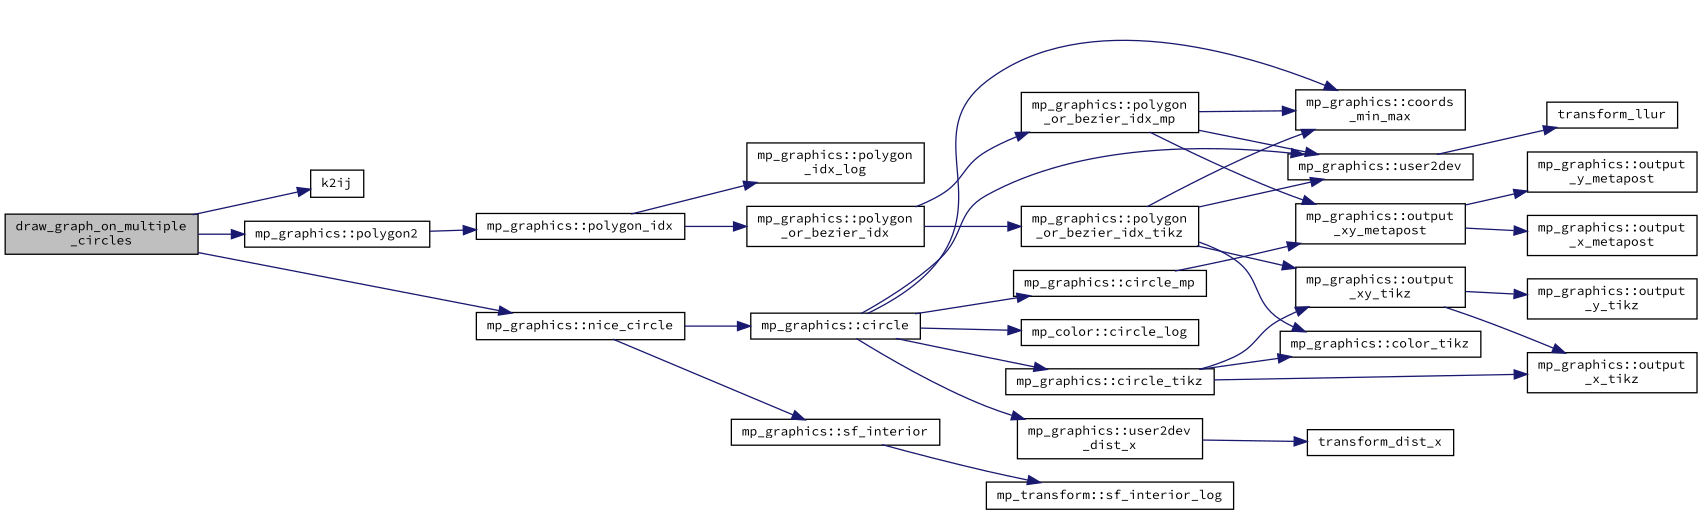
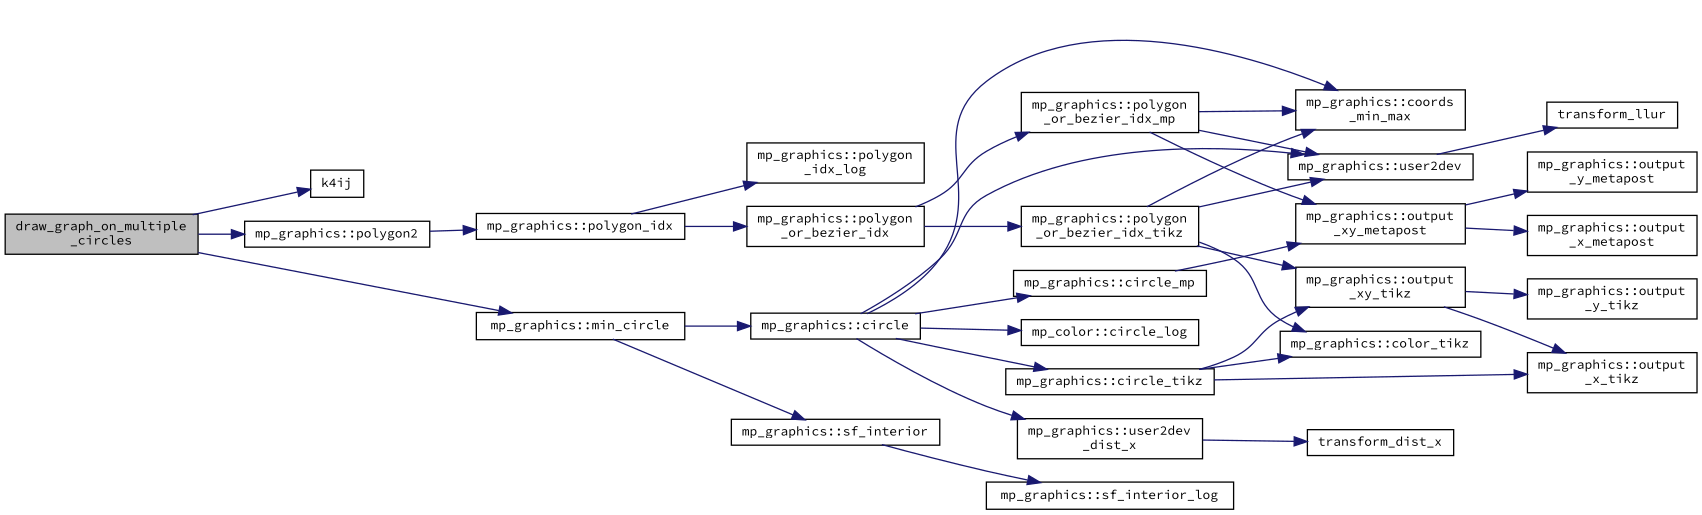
node "k2ij": label "k2ij" -> "k4ij"
node "mp_graphics::nice_circle": label "mp_graphics::nice_circle" -> "mp_graphics::min_circle"
node "mp_transform::sf_interior_log": label "mp_transform::sf_interior_log" -> "mp_graphics::sf_interior_log"
